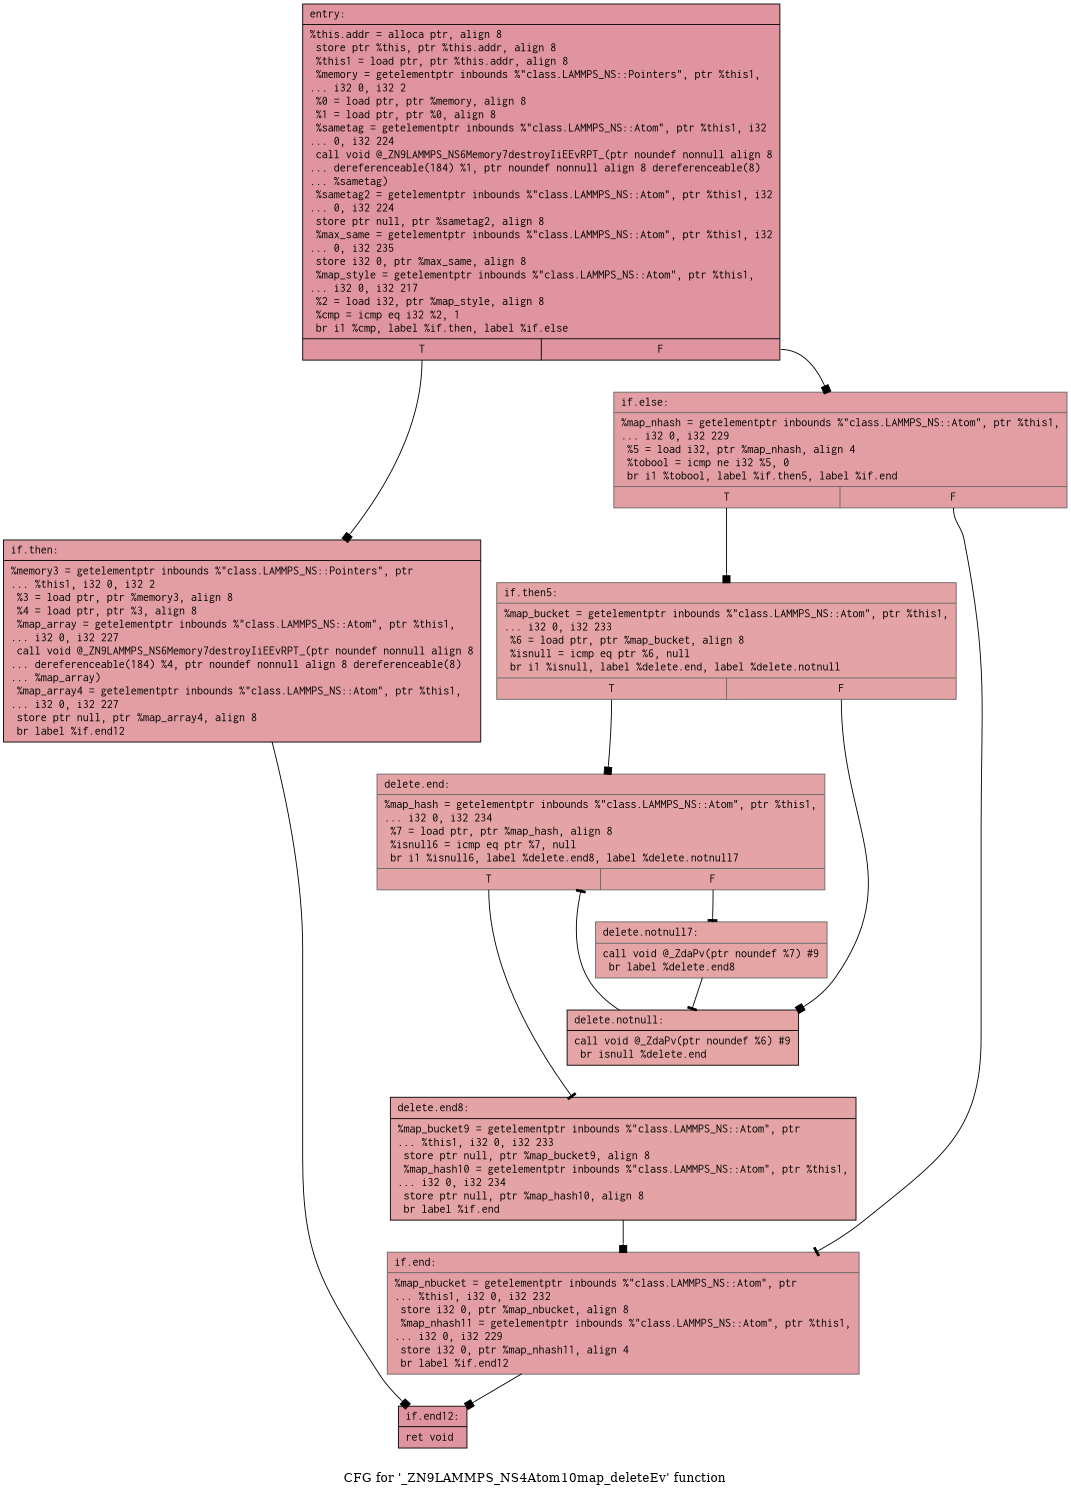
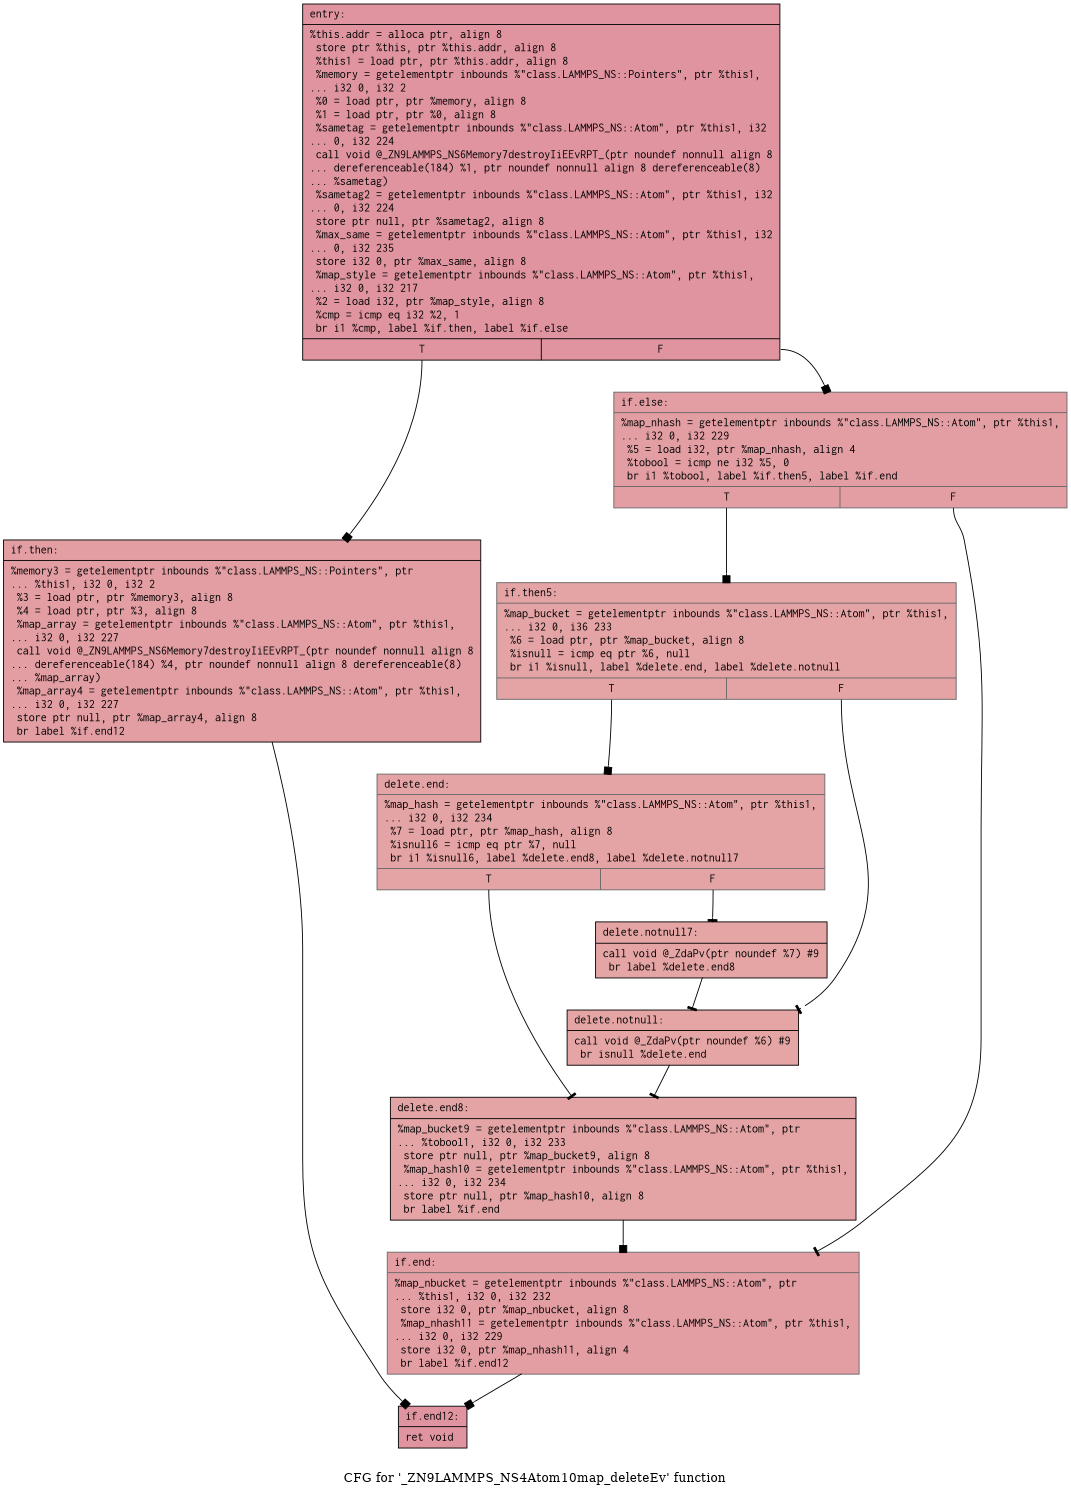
node "if.then5:": text "... i32 0, i32 233" -> "... i32 0, i36 233"
edge "if.then5:" -> "delete.notnull:": arrowhead box -> tee
node "delete.notnull7:": color gray40 -> black
edge "delete.notnull:" -> "delete.end:": now "delete.notnull:" -> "delete.end8:"
node "delete.end8:": text "... %this1, i32 0, i32 233" -> "... %tobool1, i32 0, i32 233"
